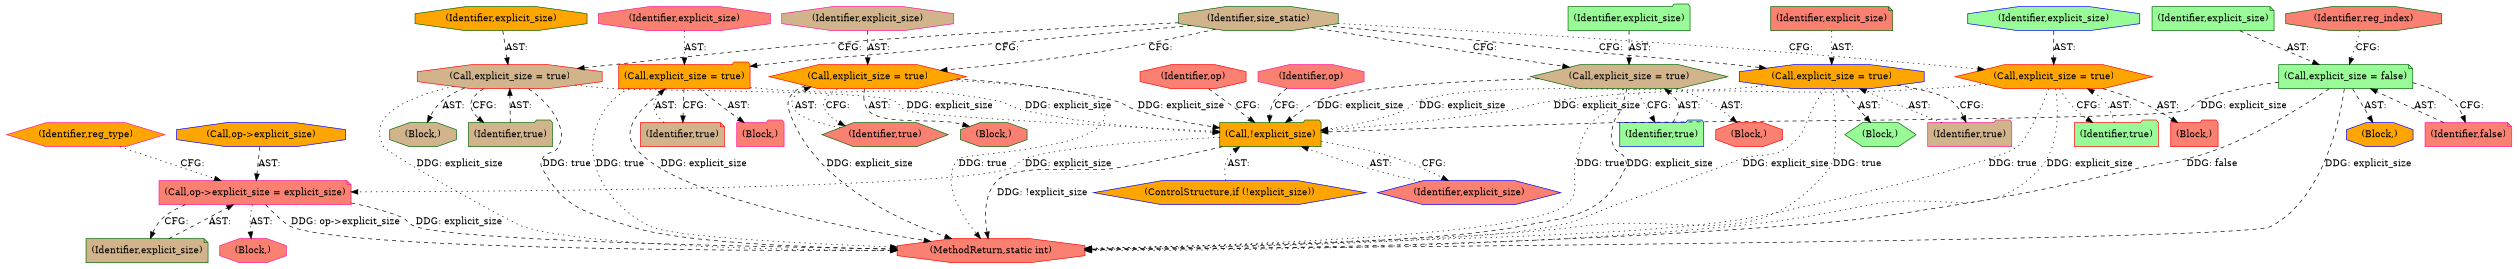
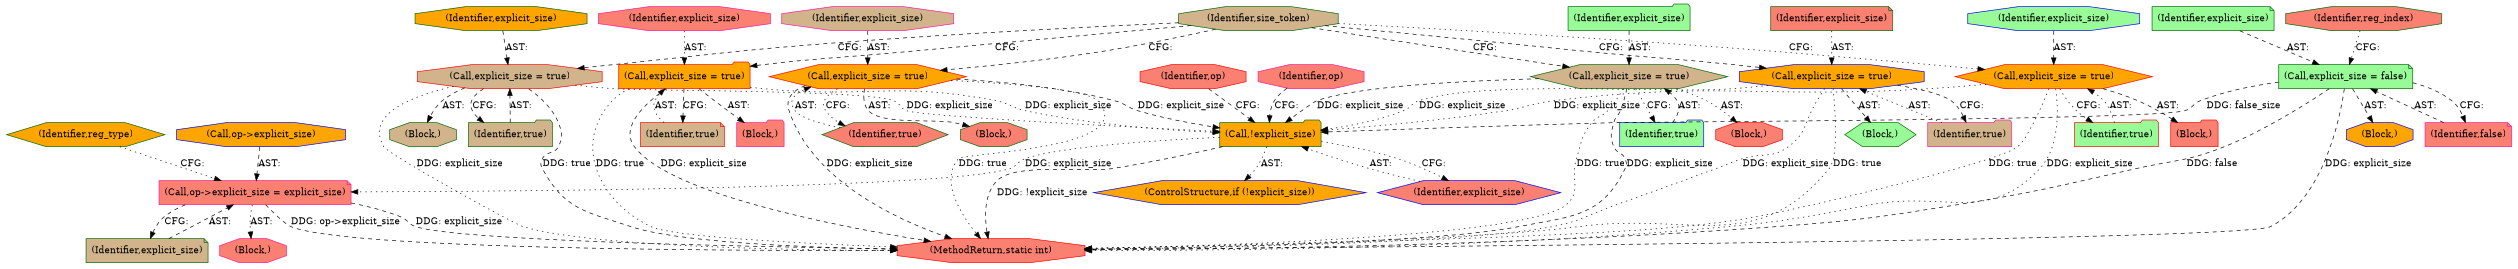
node "(Identifier,size_static)": label "(Identifier,size_static)" -> "(Identifier,size_token)"
edge "(Call,explicit_size = false)" -> "(Call,!explicit_size)": label "DDG: explicit_size" -> "DDG: false_size"
node "(Identifier,reg_type)": color deeppink -> darkgreen
edge "(ControlStructure,if (!explicit_size))" -> "(Call,!explicit_size)": reversed
